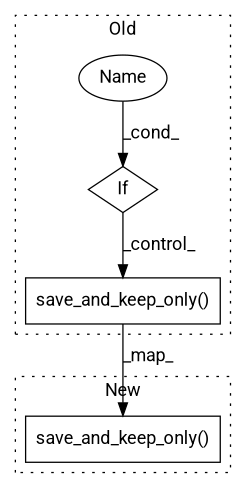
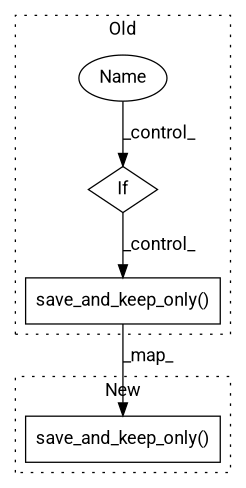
edge "Name" -> "If": label "_cond_" -> "_control_"
